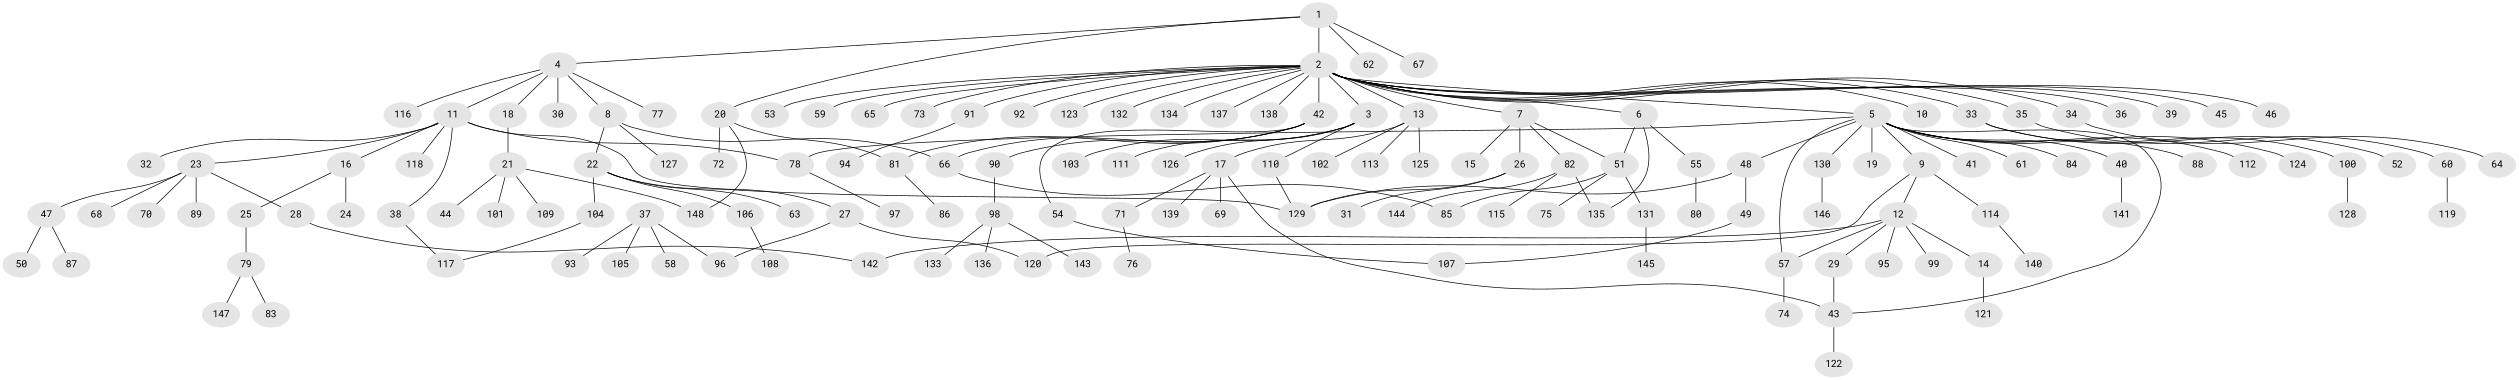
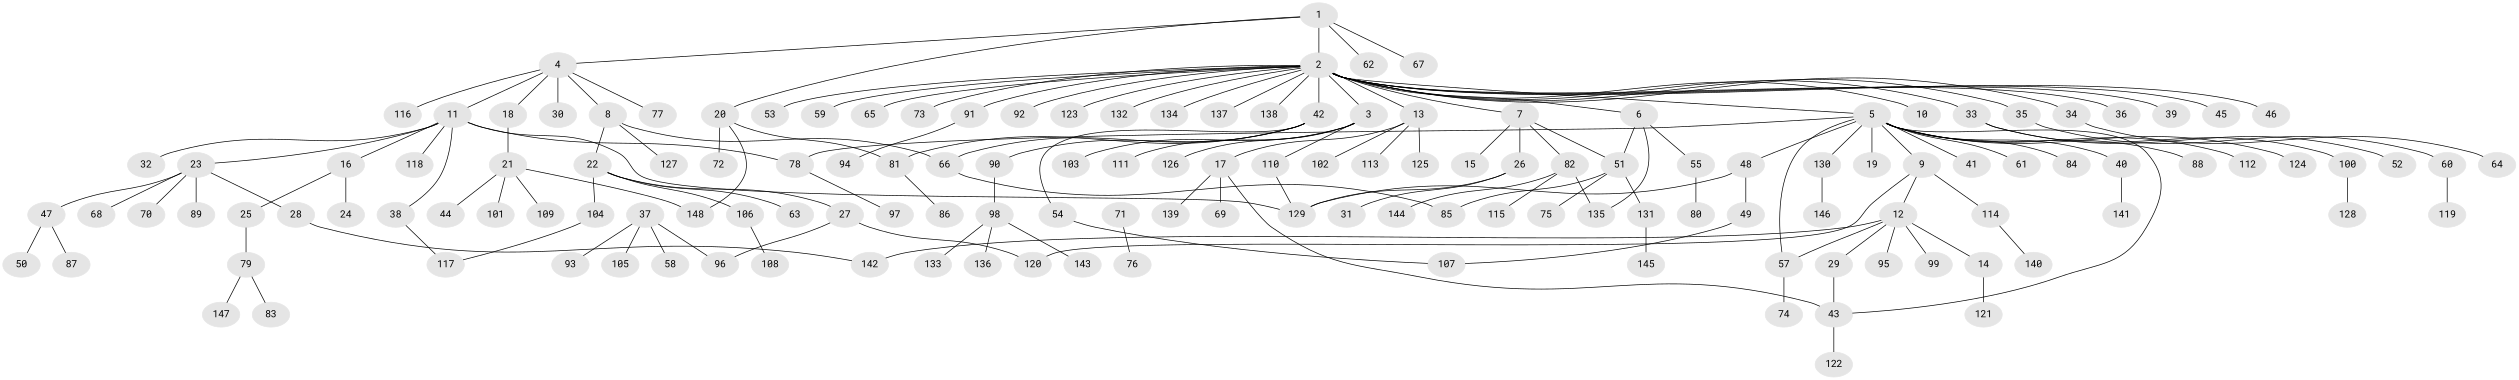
edge "17" -- "71": removed
